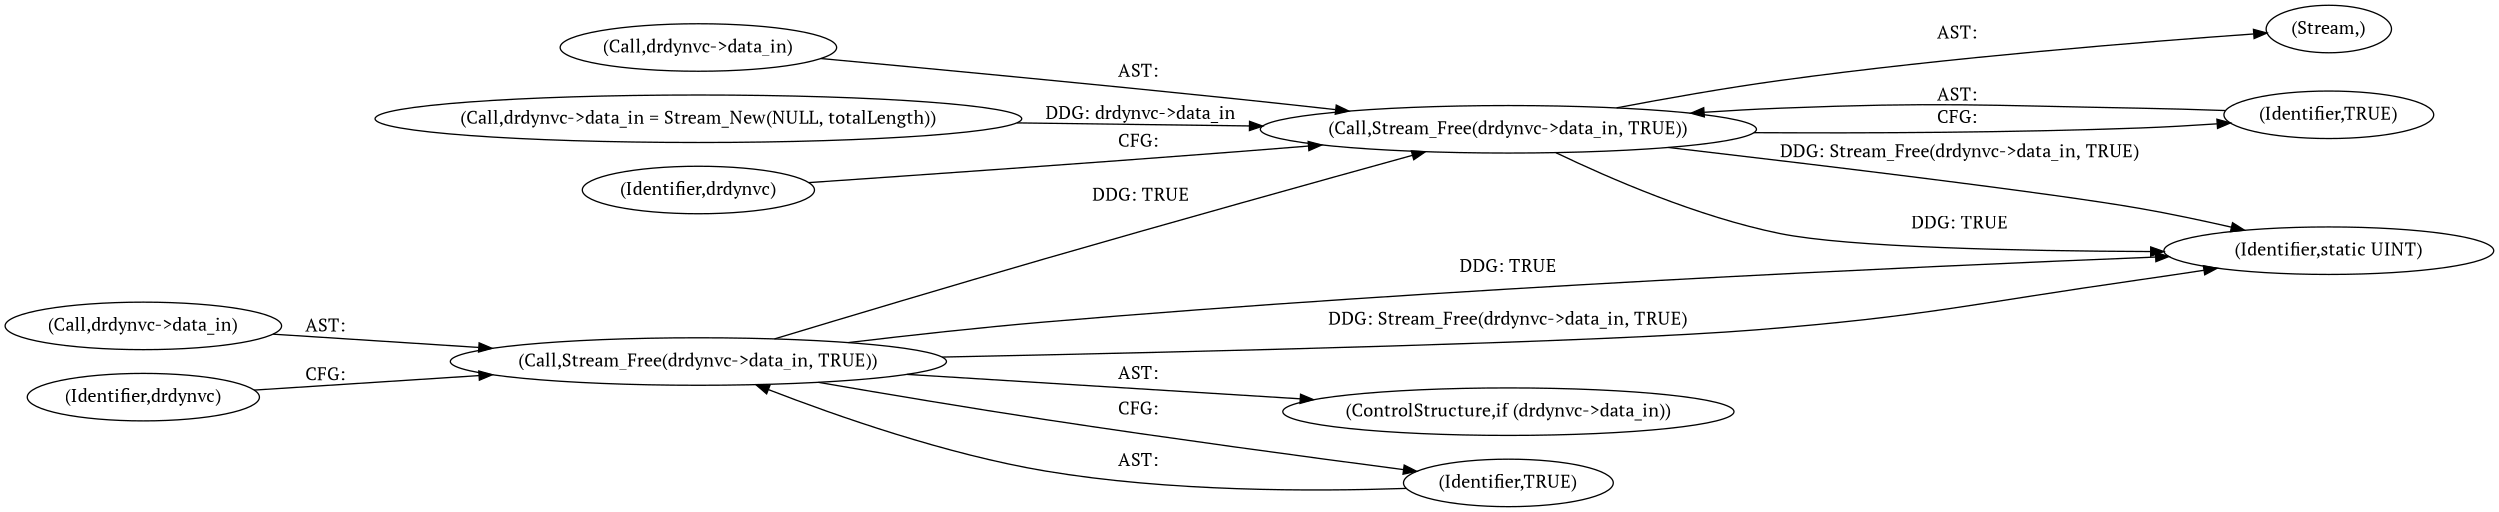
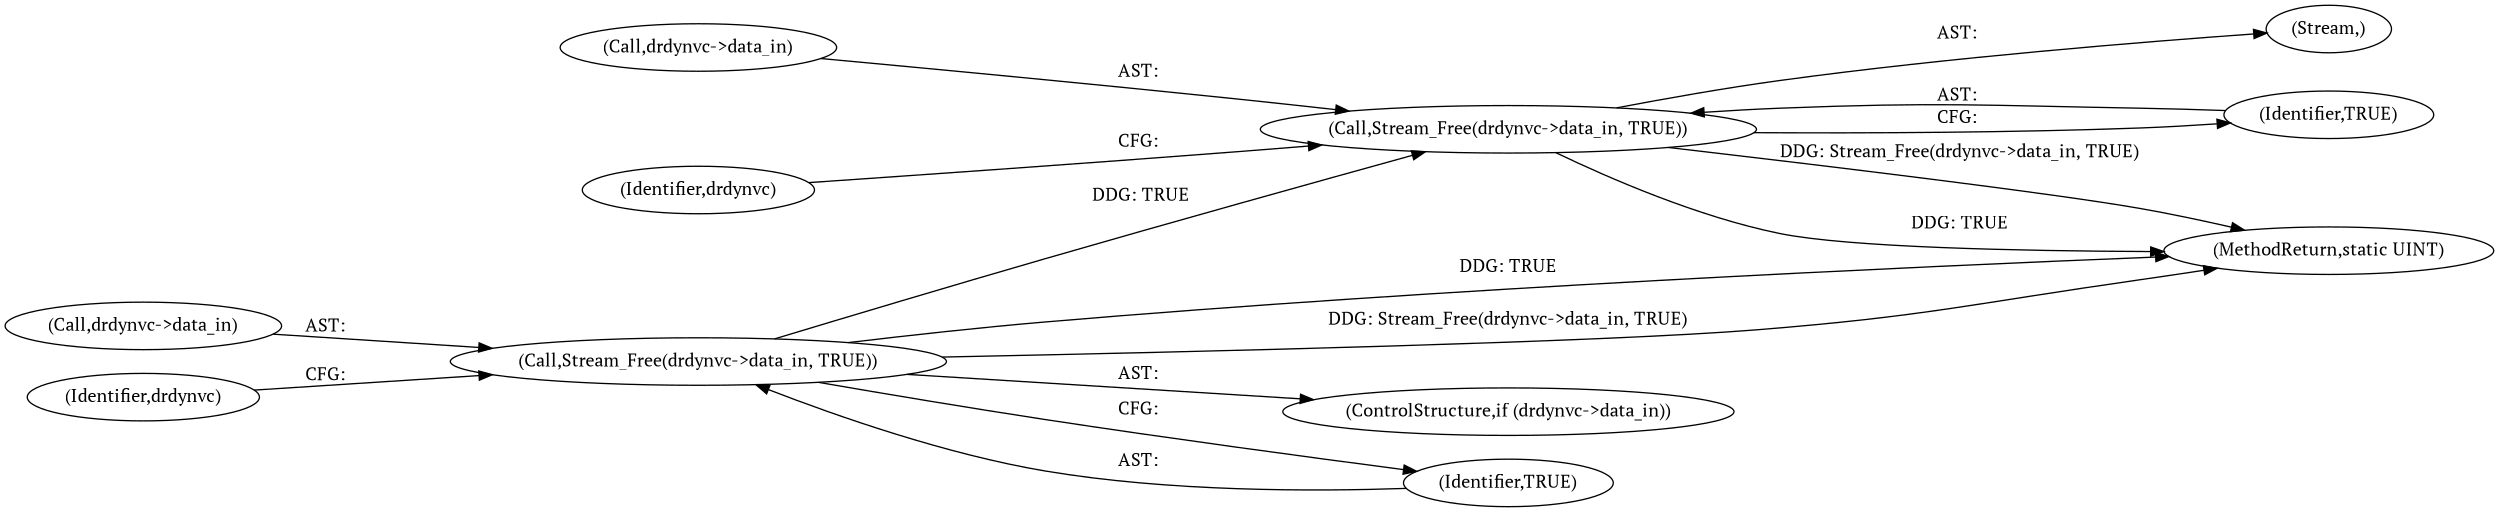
node "(Call,drdynvc->data_in = Stream_New(NULL, totalLength))": removed
node "(Identifier,static UINT)": label "(Identifier,static UINT)" -> "(MethodReturn,static UINT)"
